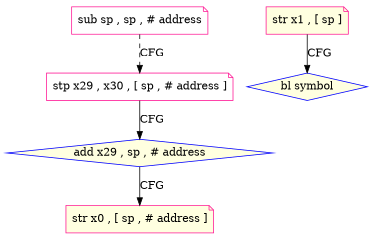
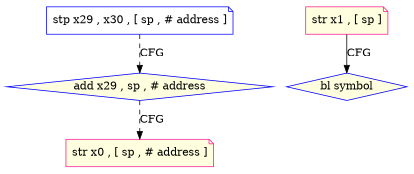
node "sub sp , sp , # address": removed
node "stp x29 , x30 , [ sp , # address ]": color deeppink -> blue
edge "stp x29 , x30 , [ sp , # address ]" -> "add x29 , sp , # address": style solid -> dashed
edge "add x29 , sp , # address" -> "str x0 , [ sp , # address ]": style solid -> dashed
